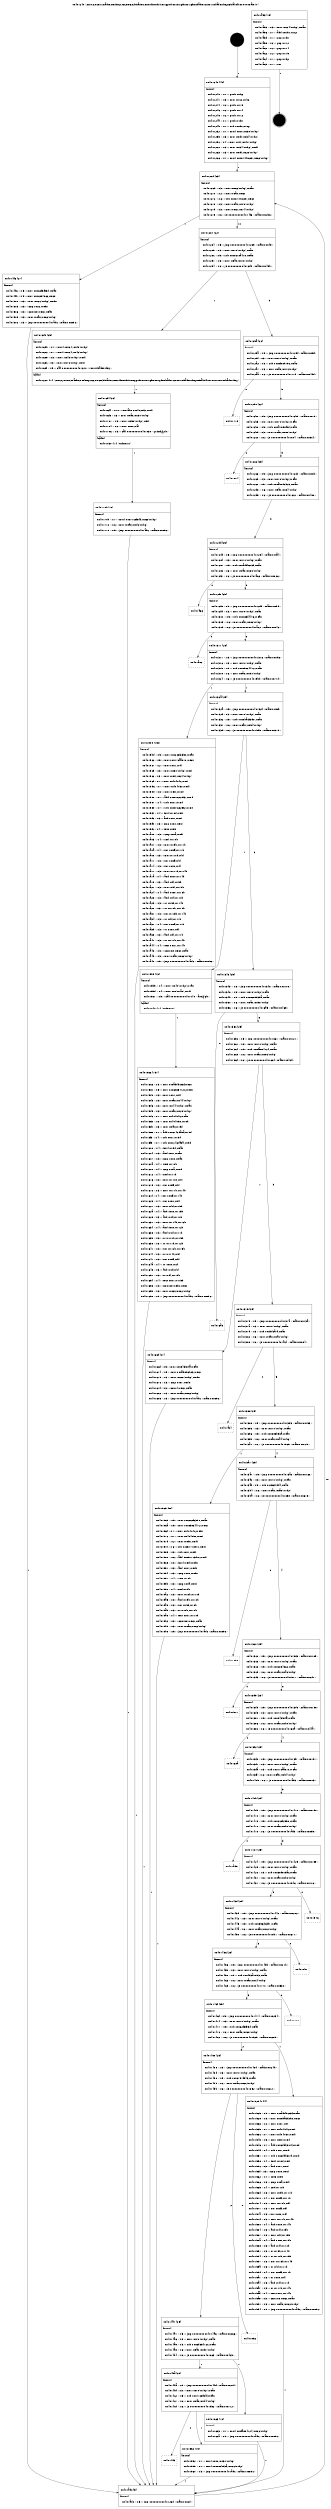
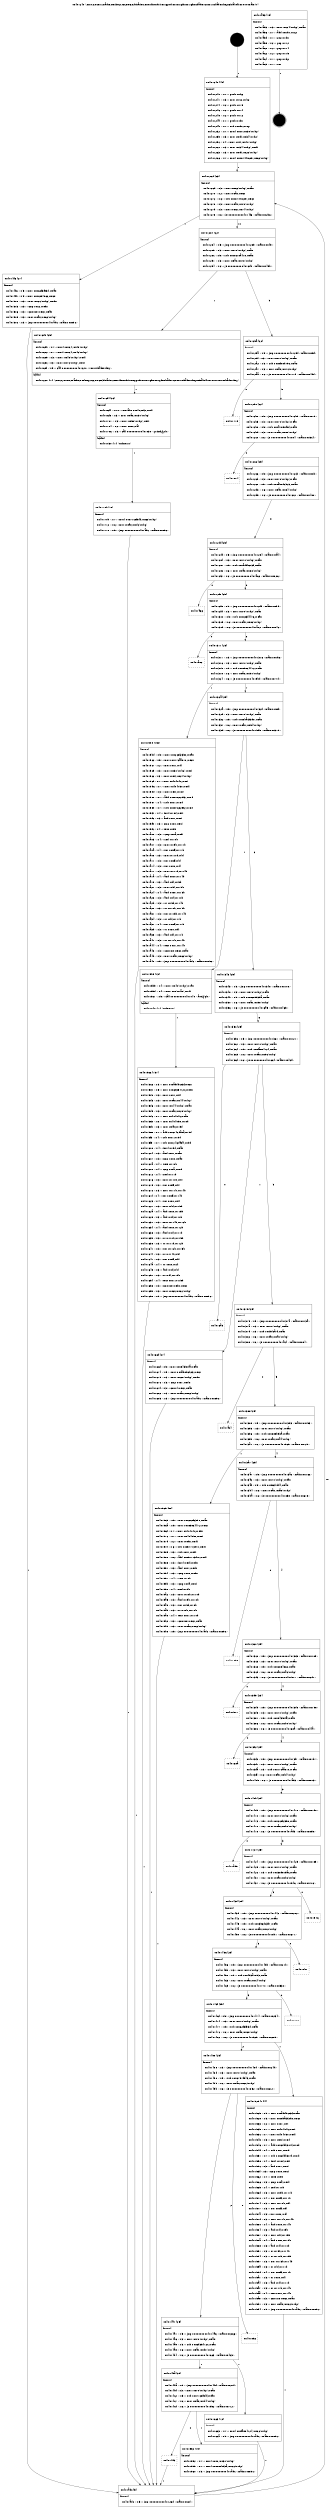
edge "0x4012b0 [22]" -> "0x4012c6 [25]": removed, label "9"
edge "0x401343 [25]" -> "0x4016a5": now "0x40135c [25]" -> "0x4016a5"
edge "0x4013c0 [25]" -> "0x4013d9 [25]": label " 8" -> " 4"
edge "0x401952 [19]" -> "0x401adc [5]": now "0x4014d3" -> "0x401adc [5]"
